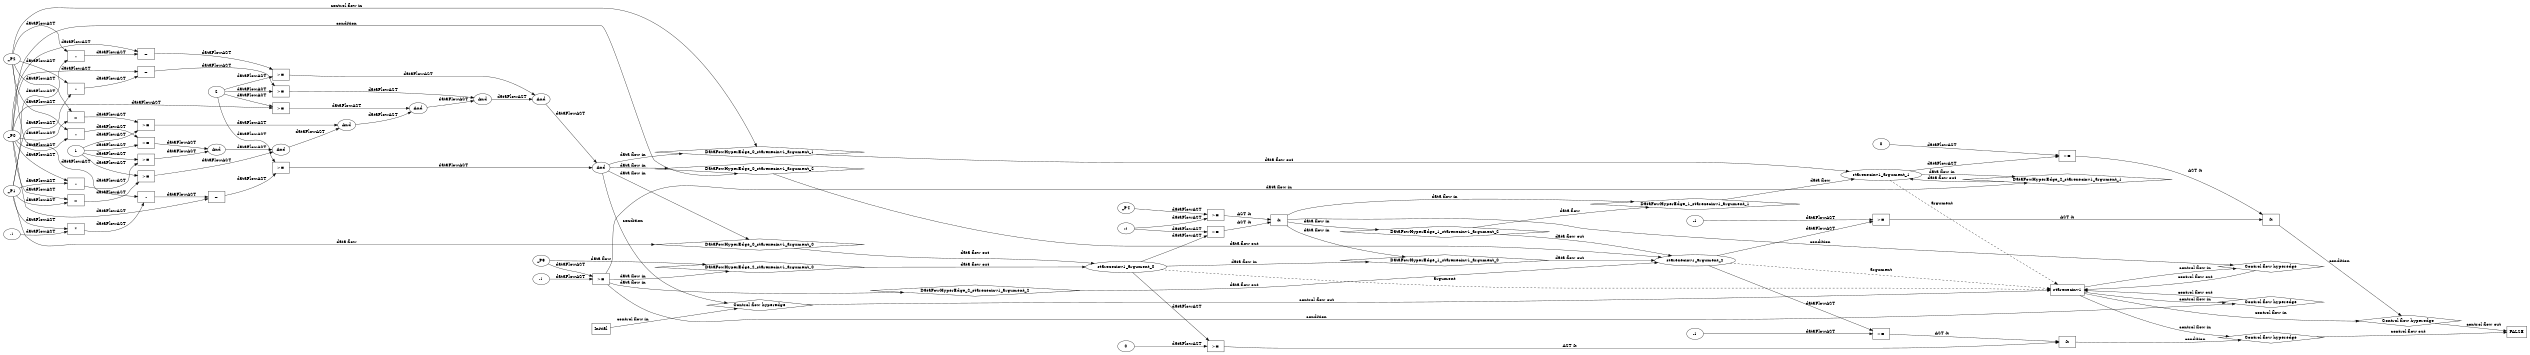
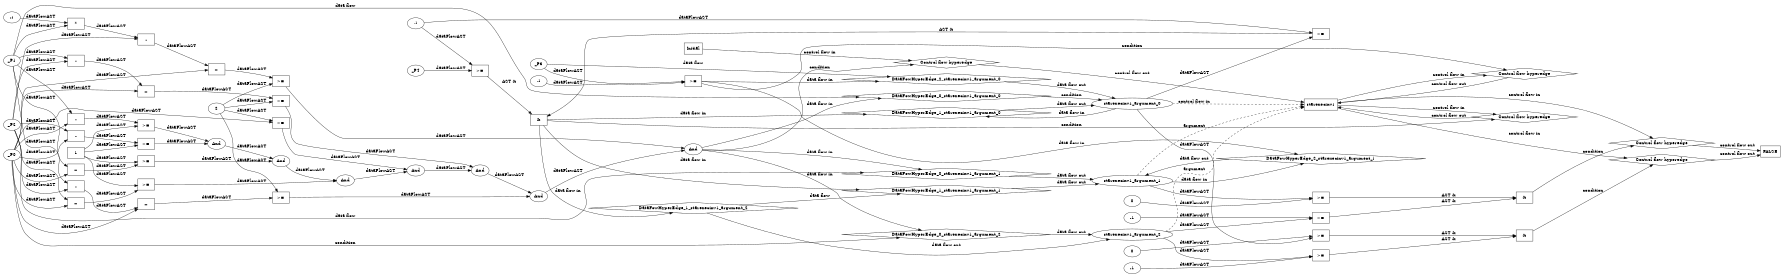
edge "_P2" -> "DataFowHyperEdge_0_starexecinv1_argument_1": label "control flow in" -> "data flow"
node "1": shape ellipse -> box
edge "DataFowHyperEdge_1_starexecinv1_argument_1" -> "starexecinv1_argument_1": label "data flow" -> "data flow out"
edge "DataFowHyperEdge_0_starexecinv1_argument_0" -> "starexecinv1_argument_0": label "data flow out" -> "condition"
edge "DataFowHyperEdge_1_starexecinv1_argument_0" -> "starexecinv1_argument_2": now "DataFowHyperEdge_1_starexecinv1_argument_0" -> "starexecinv1_argument_0"
node "_P9": label "_P9" -> "_P3"
edge "starexecinv1_argument_0" -> "starexecinv1": label "argument" -> "control flow in"
node "DataFowHyperEdge_2_starexecinv1_argument_2": removed
